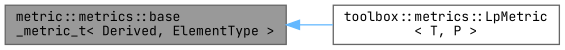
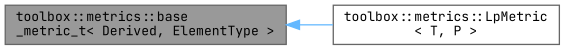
node "metric::metrics::base _metric_t< Derived, ElementType >": label "metric::metrics::base _metric_t< Derived, ElementType >" -> "toolbox::metrics::base _metric_t< Derived, ElementType >"
